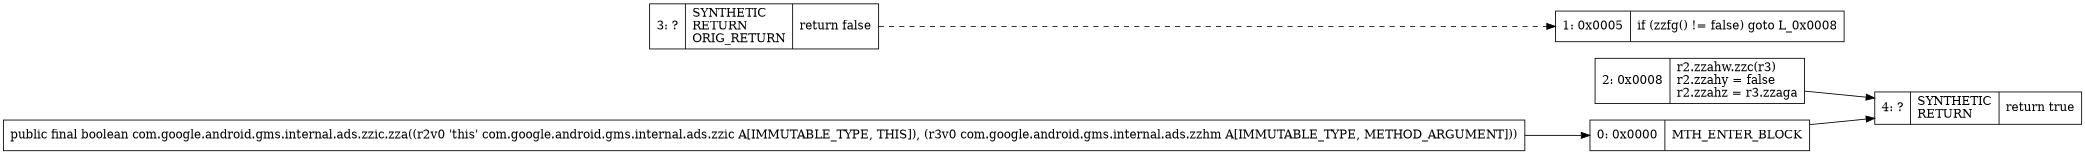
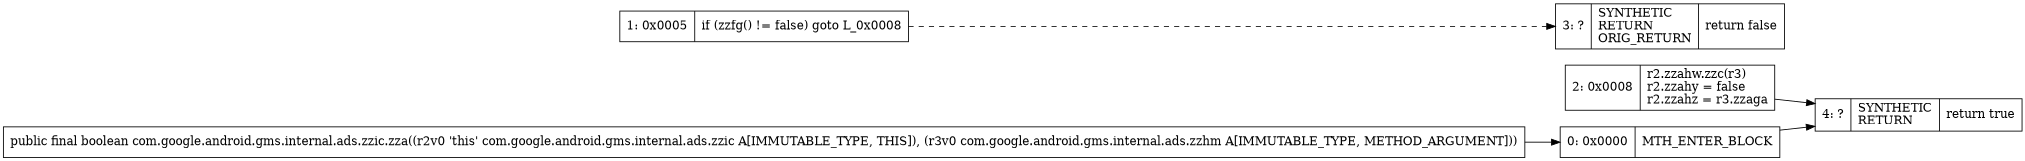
edge "3: ?" -> "1: 0x0005": reversed
